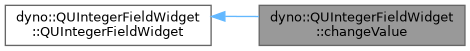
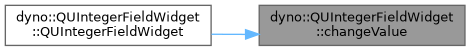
edge "dyno::QUIntegerFieldWidget ::changeValue" -> "dyno::QUIntegerFieldWidget ::QUIntegerFieldWidget": reversed
